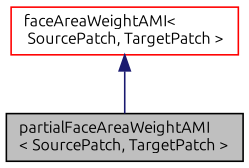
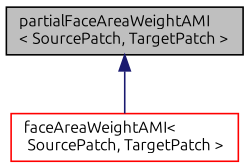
edge "partialFaceAreaWeightAMI < SourcePatch, TargetPatch >" -> "faceAreaWeightAMI< SourcePatch, TargetPatch >": reversed
